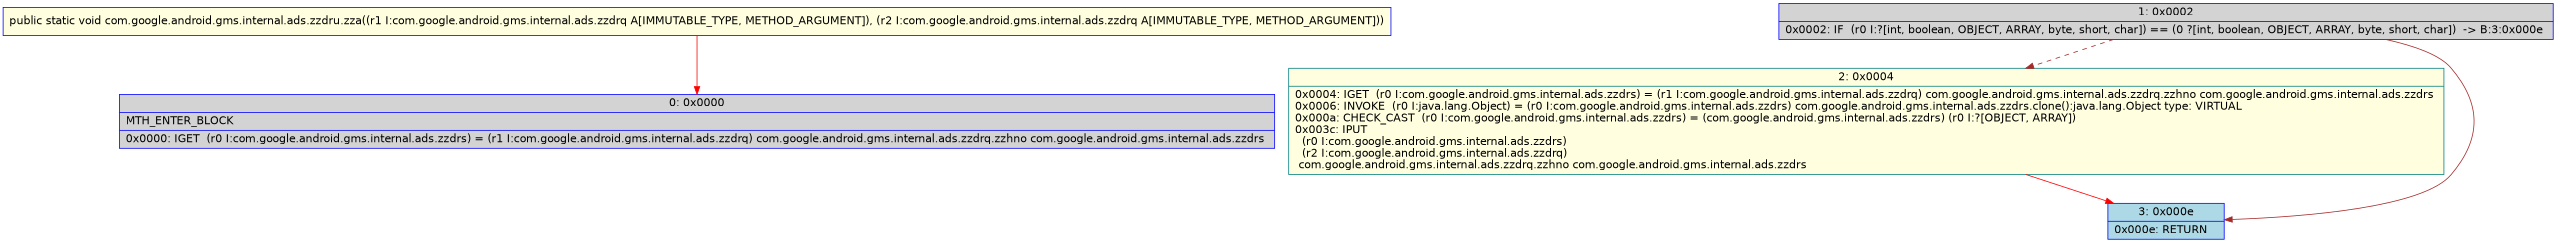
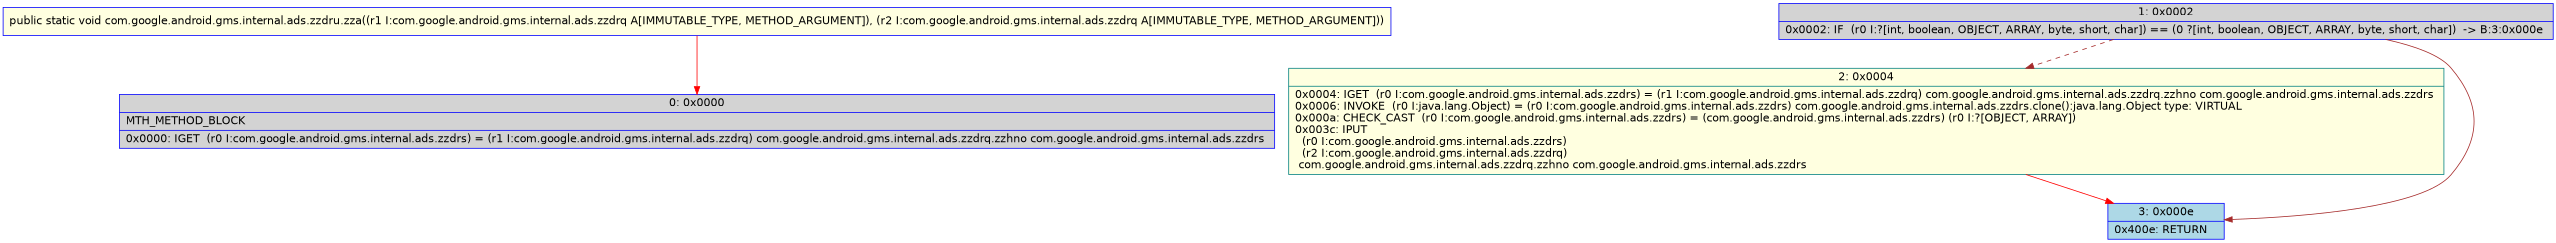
node "0: 0x0000": text "MTH_ENTER_BLOCK" -> "MTH_METHOD_BLOCK"
node "3: 0x000e": text "0x000e: RETURN" -> "0x400e: RETURN"
